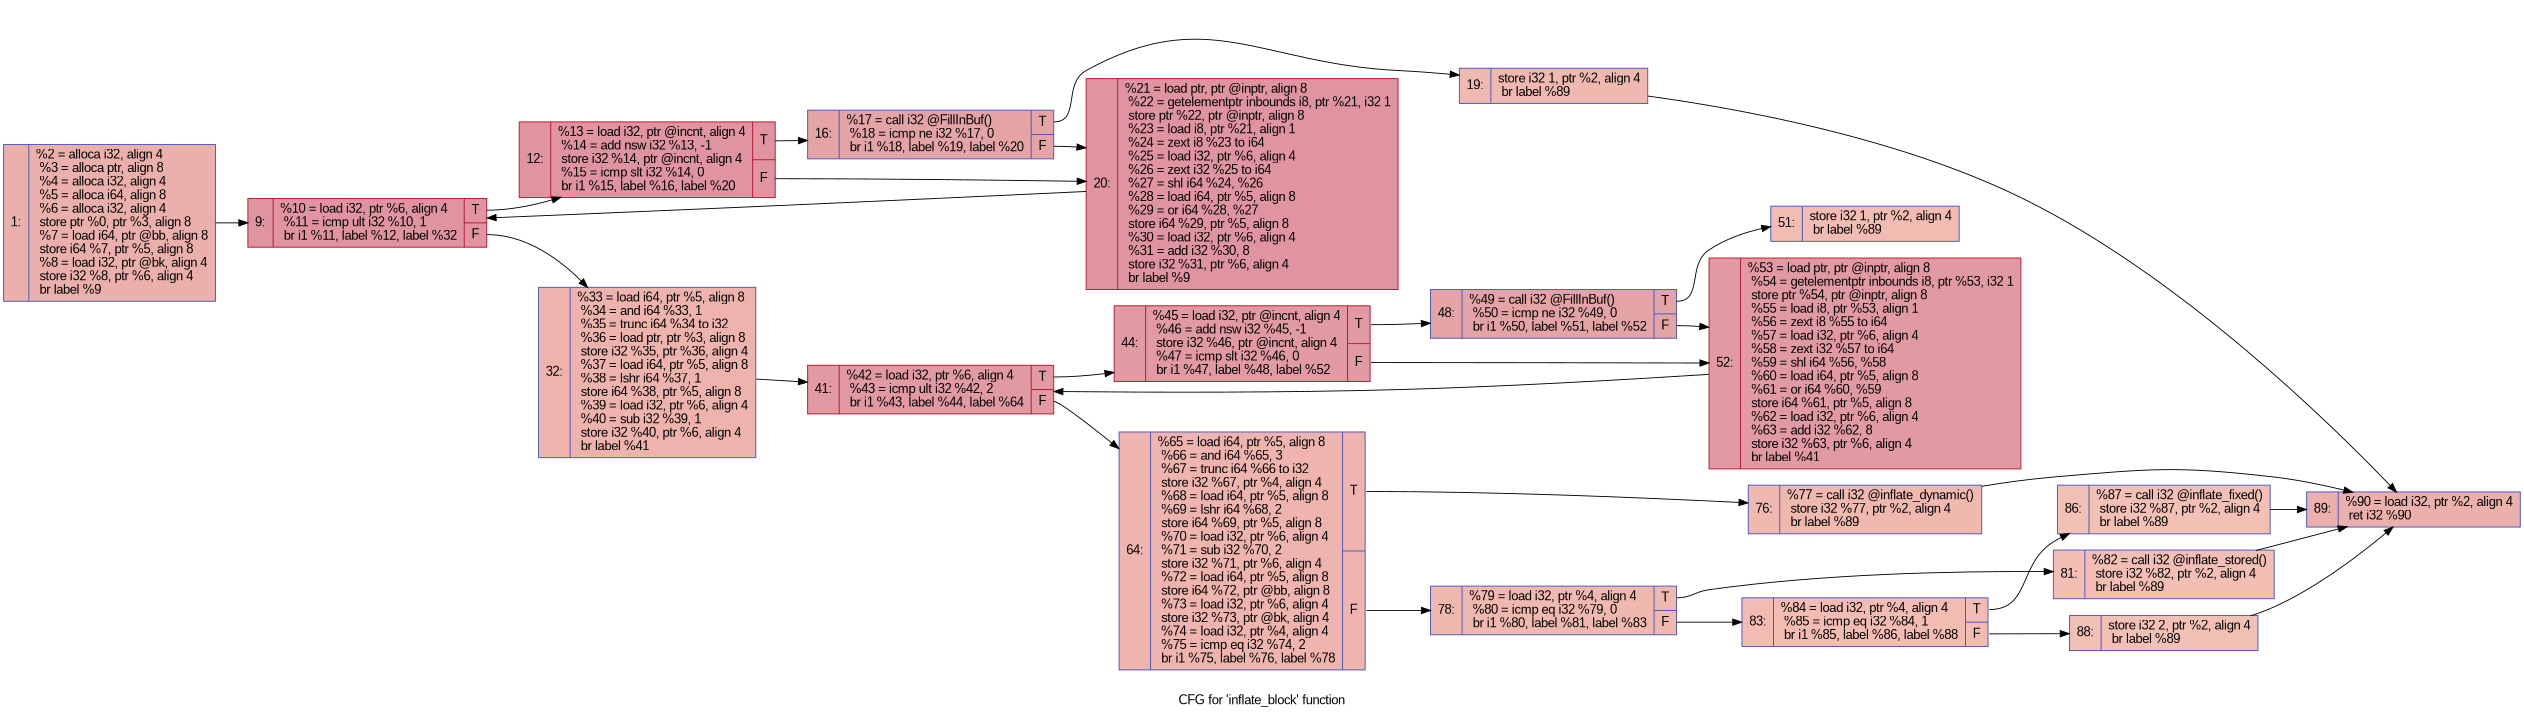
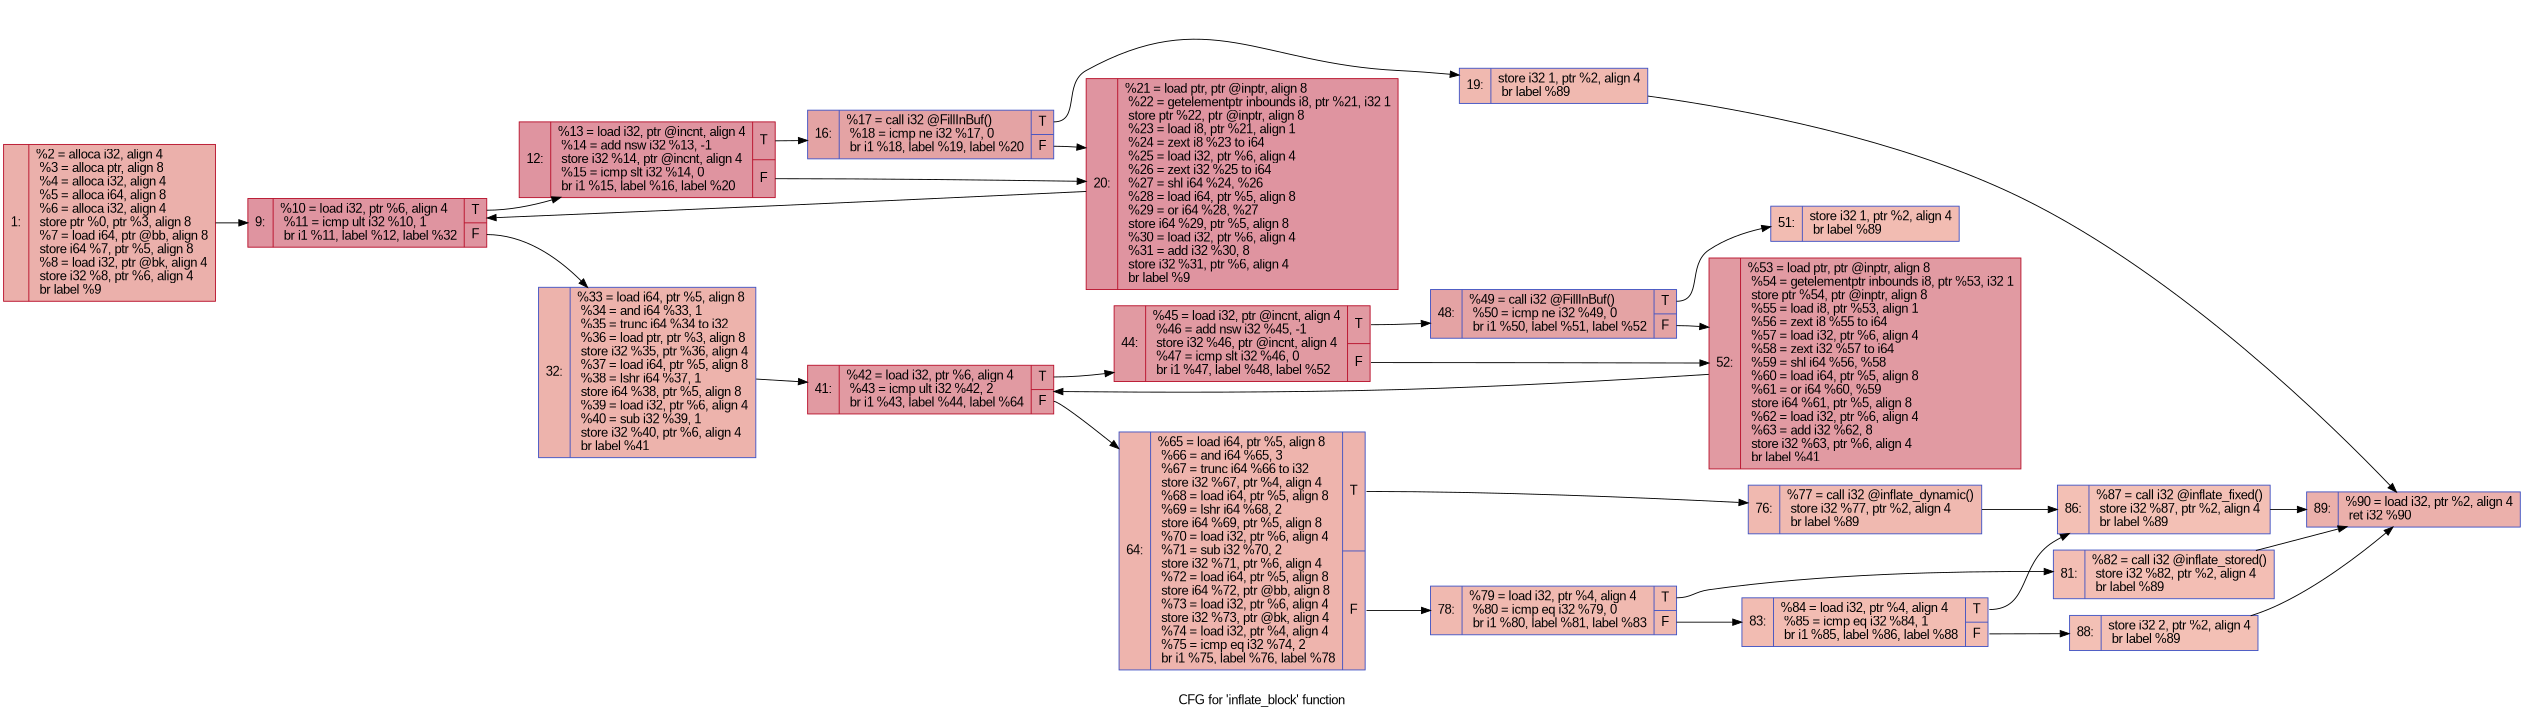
node "1:": color #3d50c3ff -> #b70d28ff
edge "76:" -> "89:": now "76:" -> "86:"
